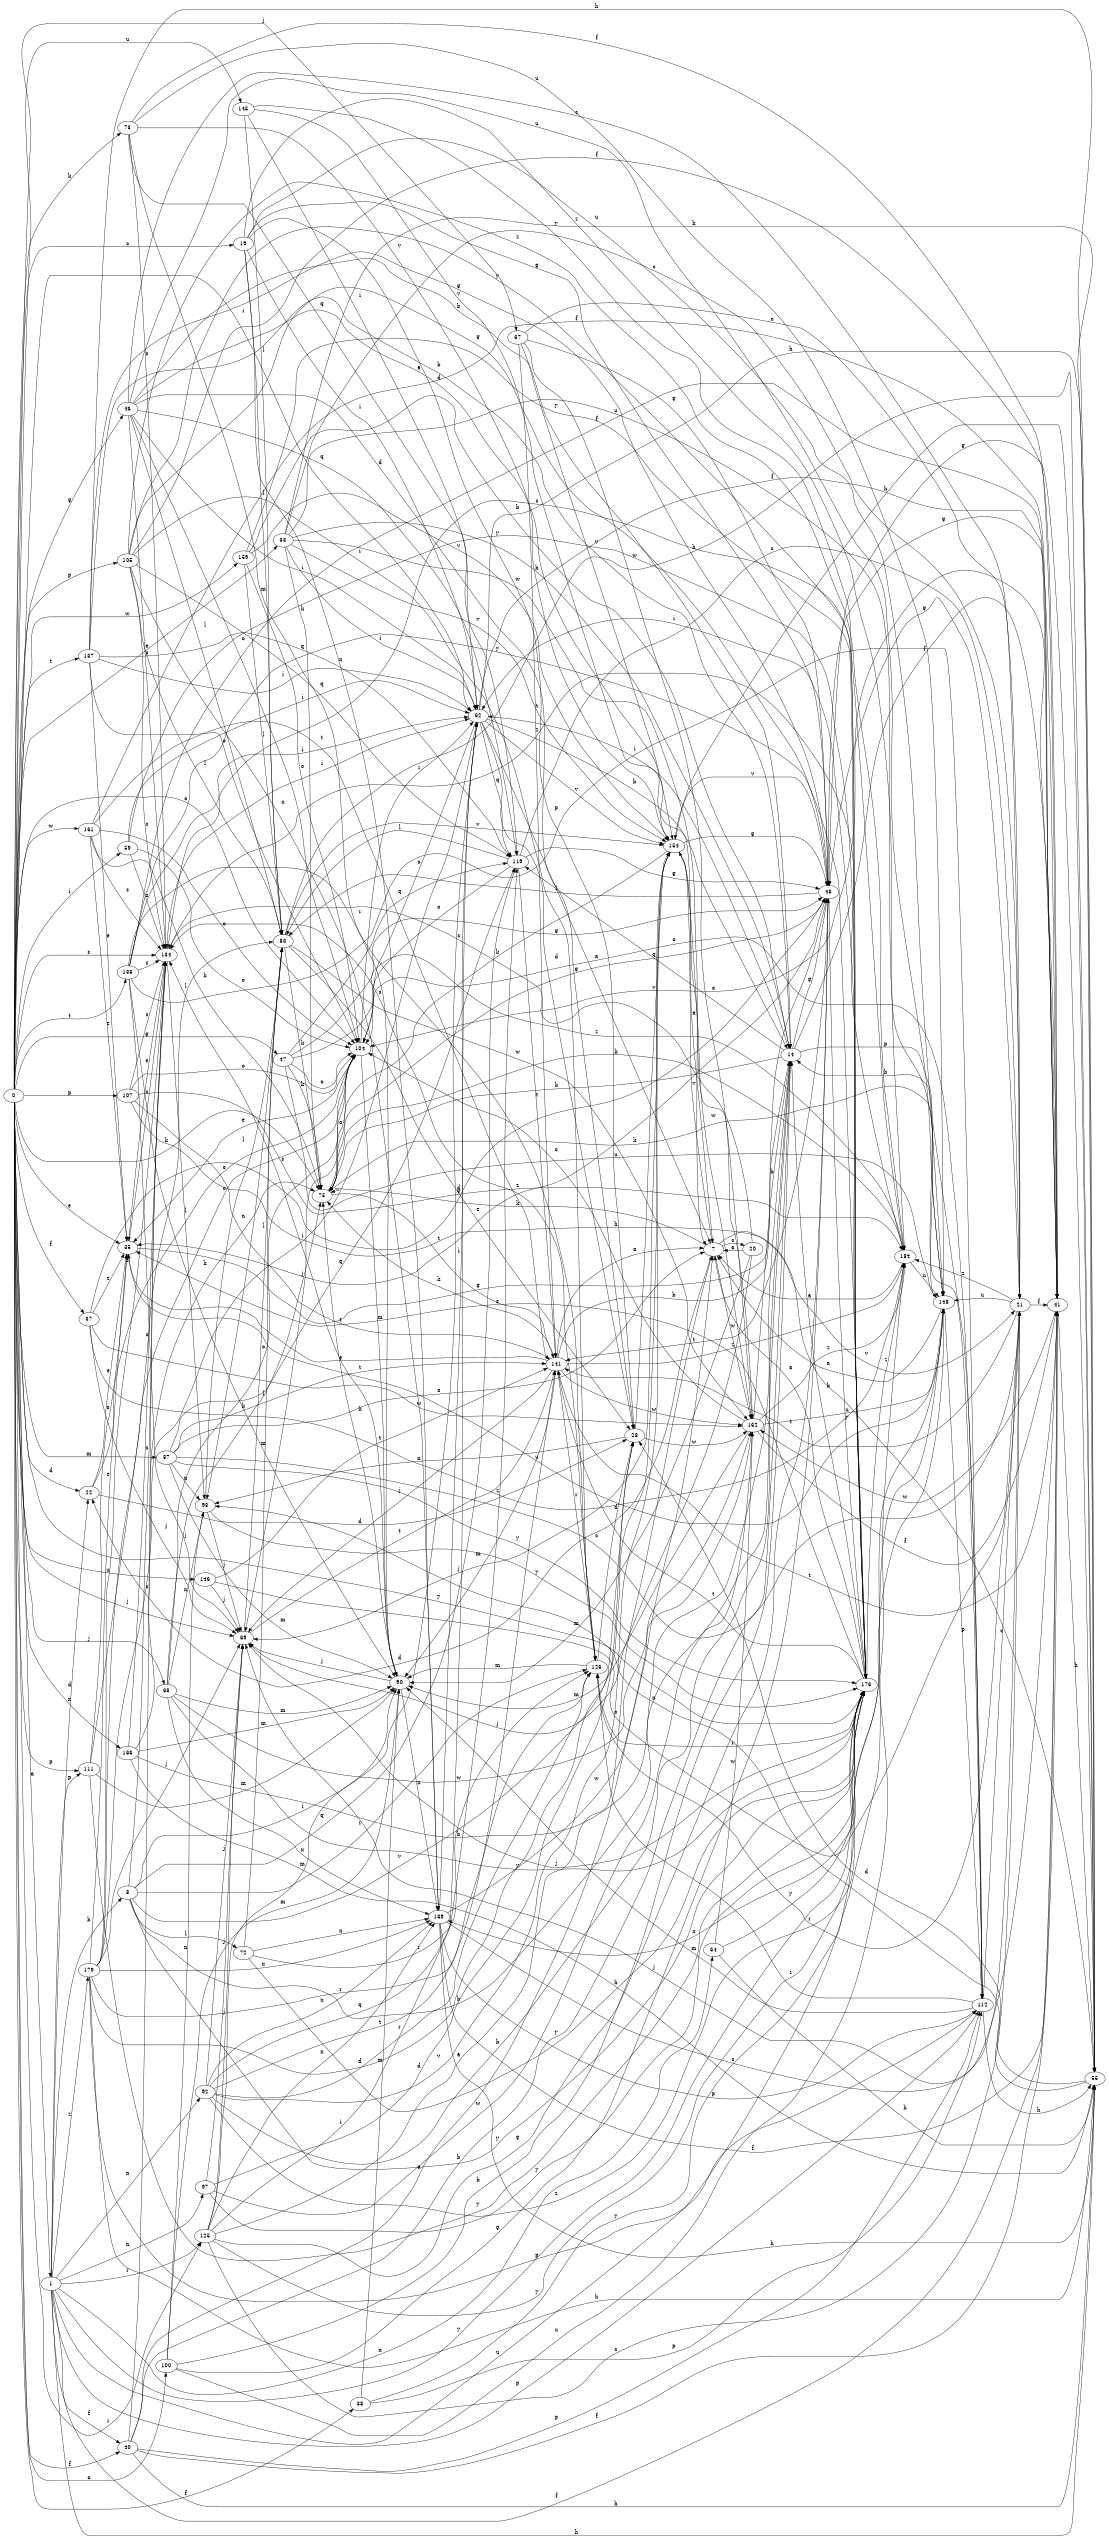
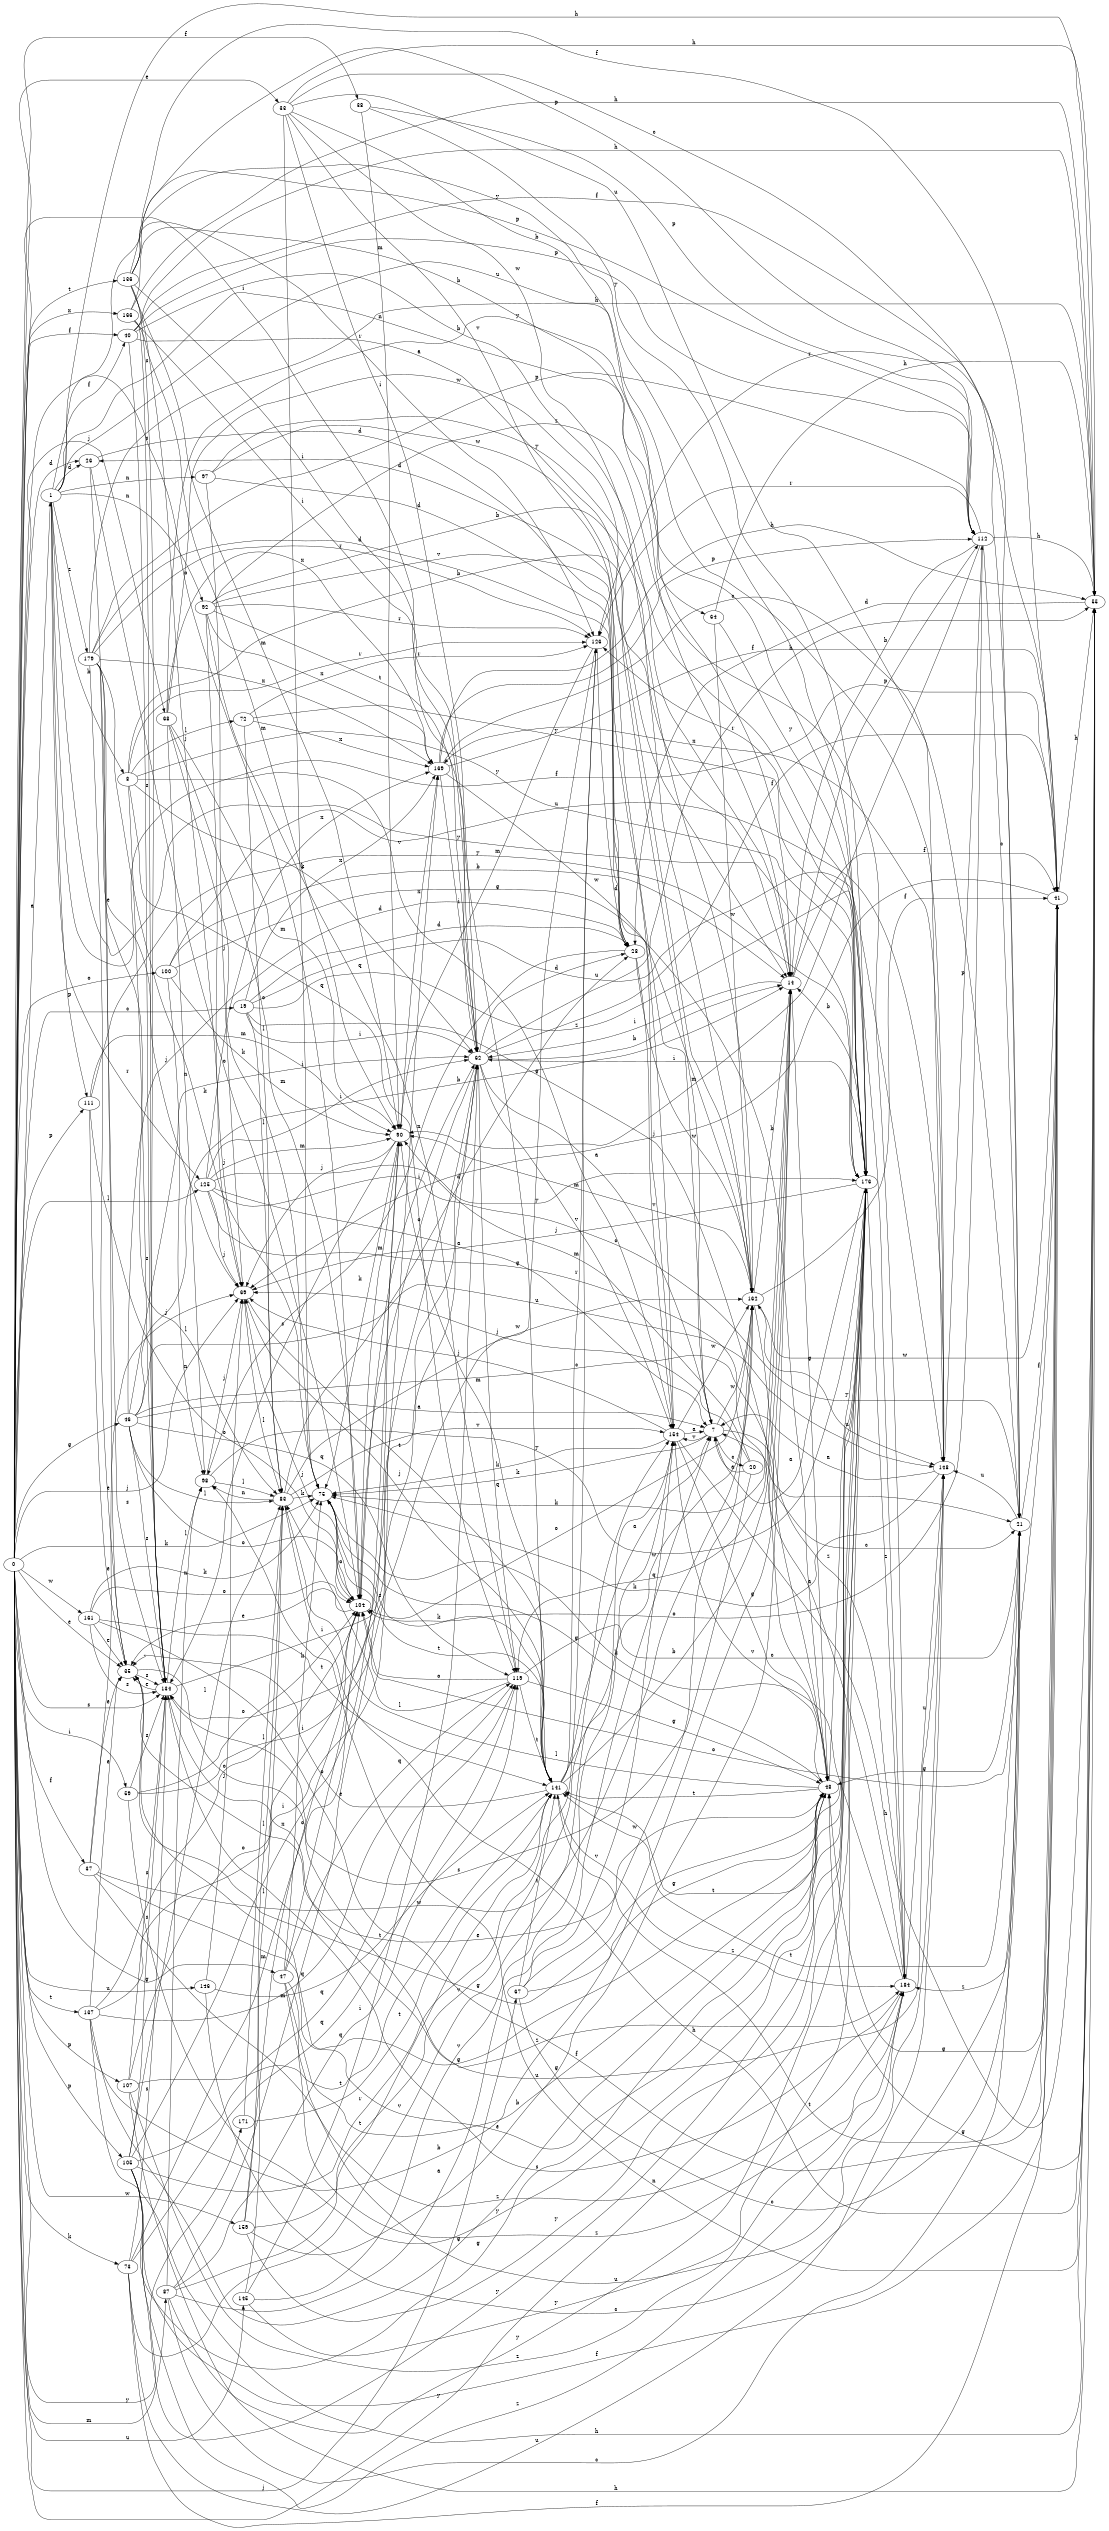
edge "7" -> "21": label "v" -> "c"
node "22": label "22" -> "26"
node "171": added
edge "0" -> "125": label "r" -> "l"
